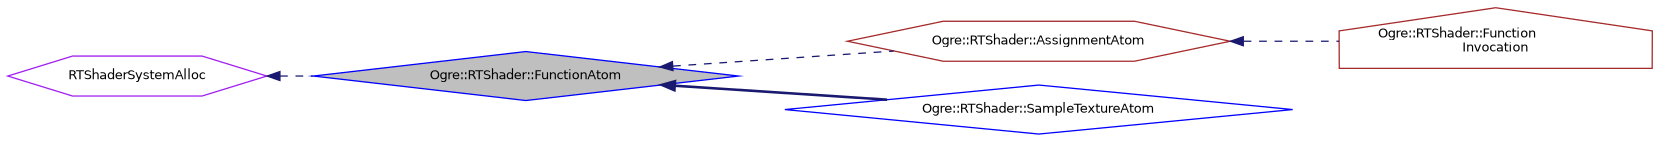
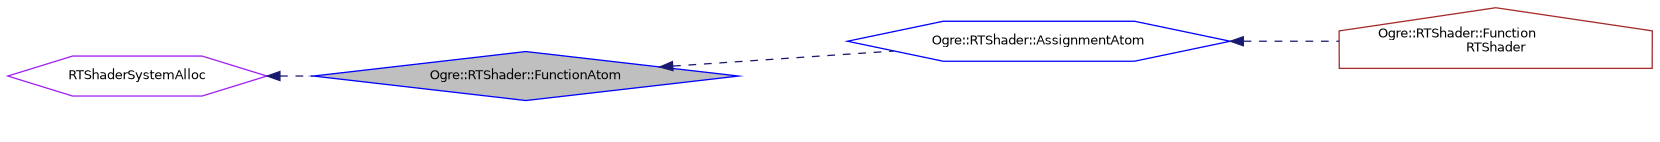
node "Ogre::RTShader::AssignmentAtom": color brown -> blue
node "Ogre::RTShader::Function Invocation": label "Ogre::RTShader::Function Invocation" -> "Ogre::RTShader::Function RTShader"
node "Ogre::RTShader::SampleTextureAtom": removed
